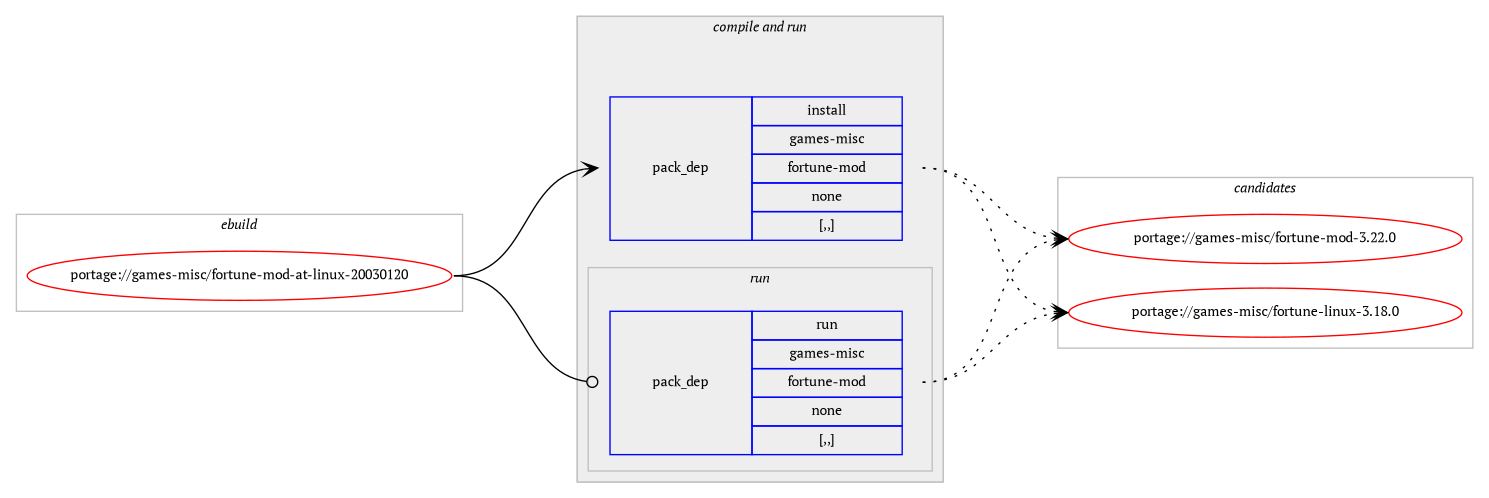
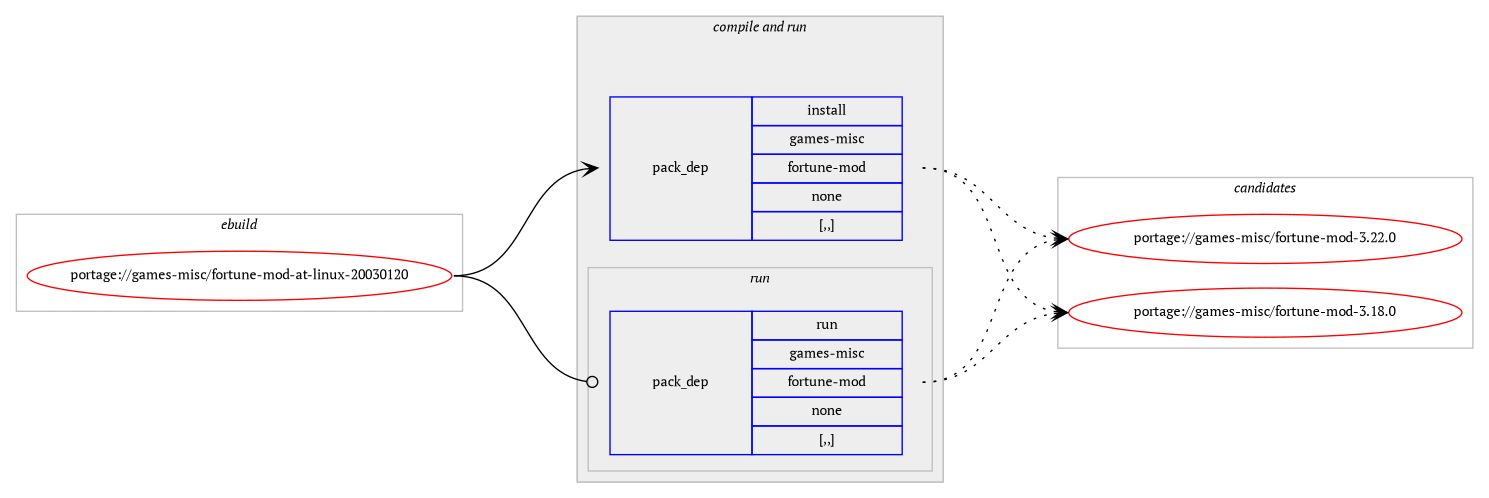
node "portage://games-misc/fortune-linux-3.18.0": label "portage://games-misc/fortune-linux-3.18.0" -> "portage://games-misc/fortune-mod-3.18.0"
